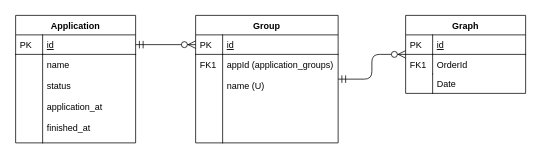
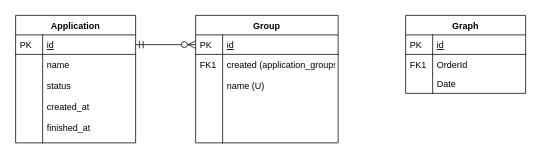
node "name status application_at finished_at": label "name status application_at finished_at" -> "name status created_at finished_at"
node "appId (application_groups) name (U)": label "appId (application_groups) name (U)" -> "created (application_groups) name (U)"
edge "Graph" -- "Group": removed
